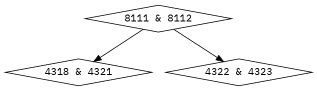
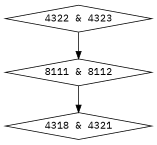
edge "8111 & 8112" -> "4322 & 4323": reversed
